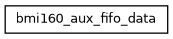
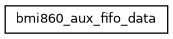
node "bmi160_aux_fifo_data": label "bmi160_aux_fifo_data" -> "bmi860_aux_fifo_data"
